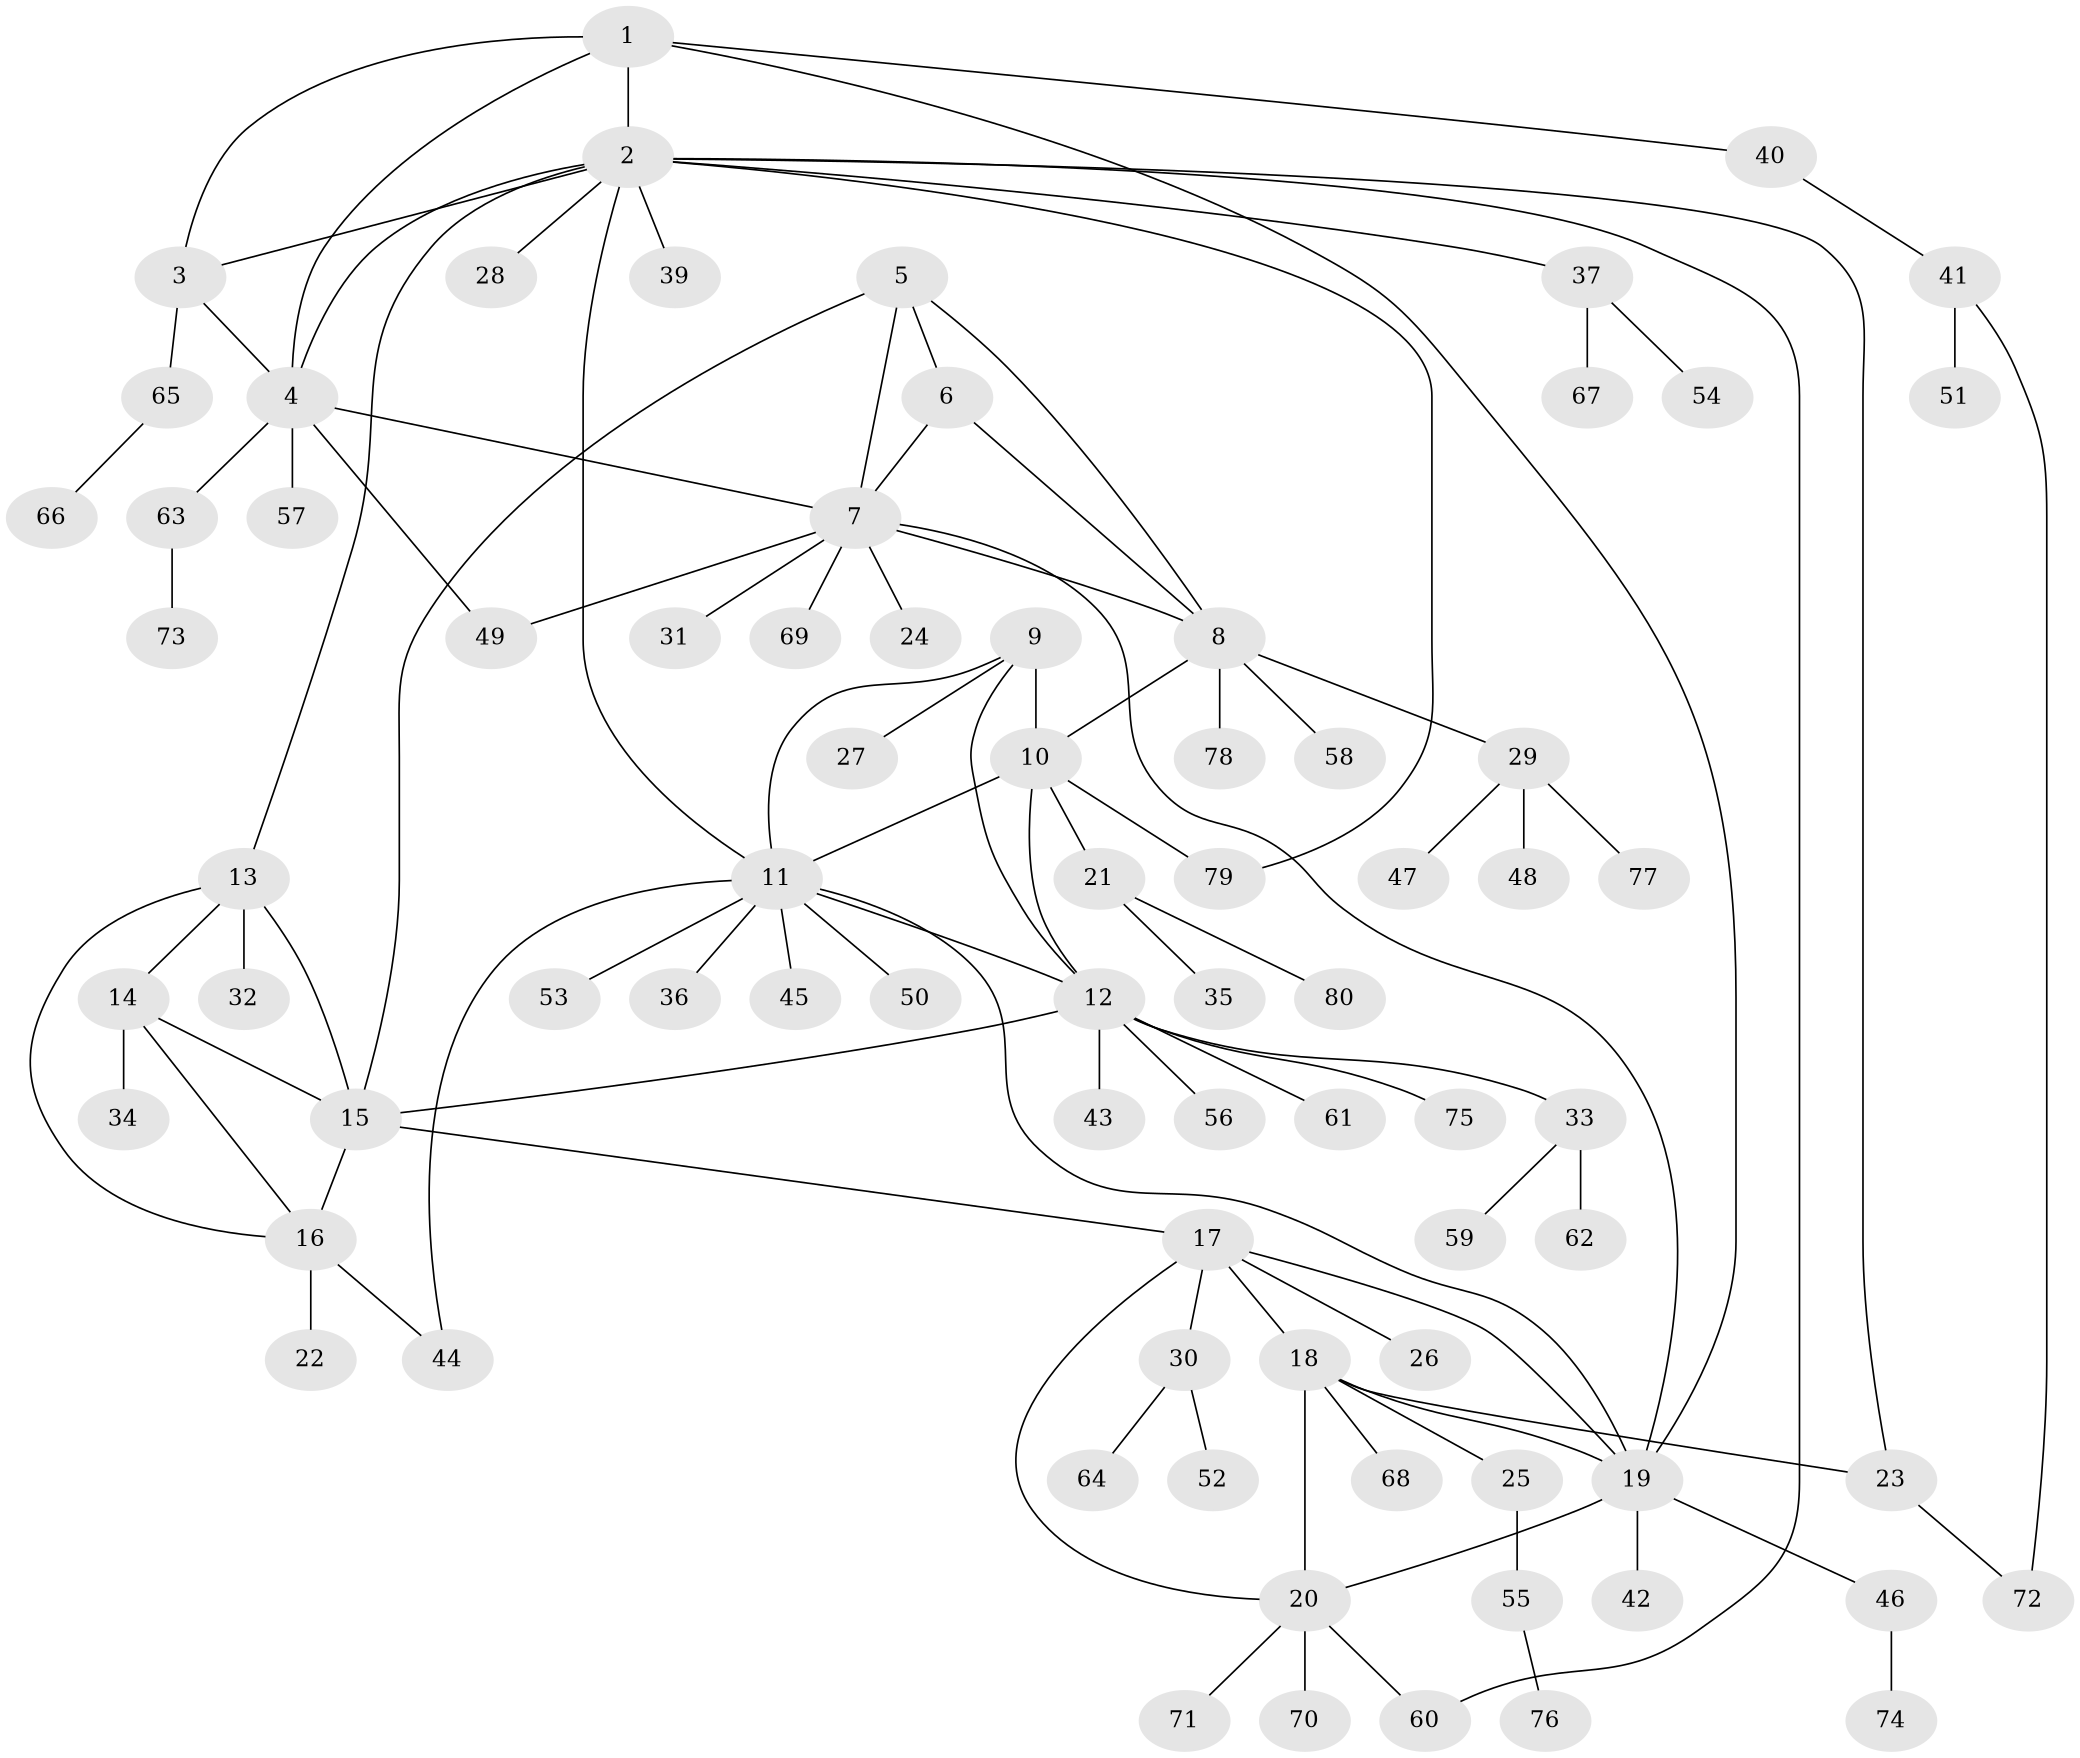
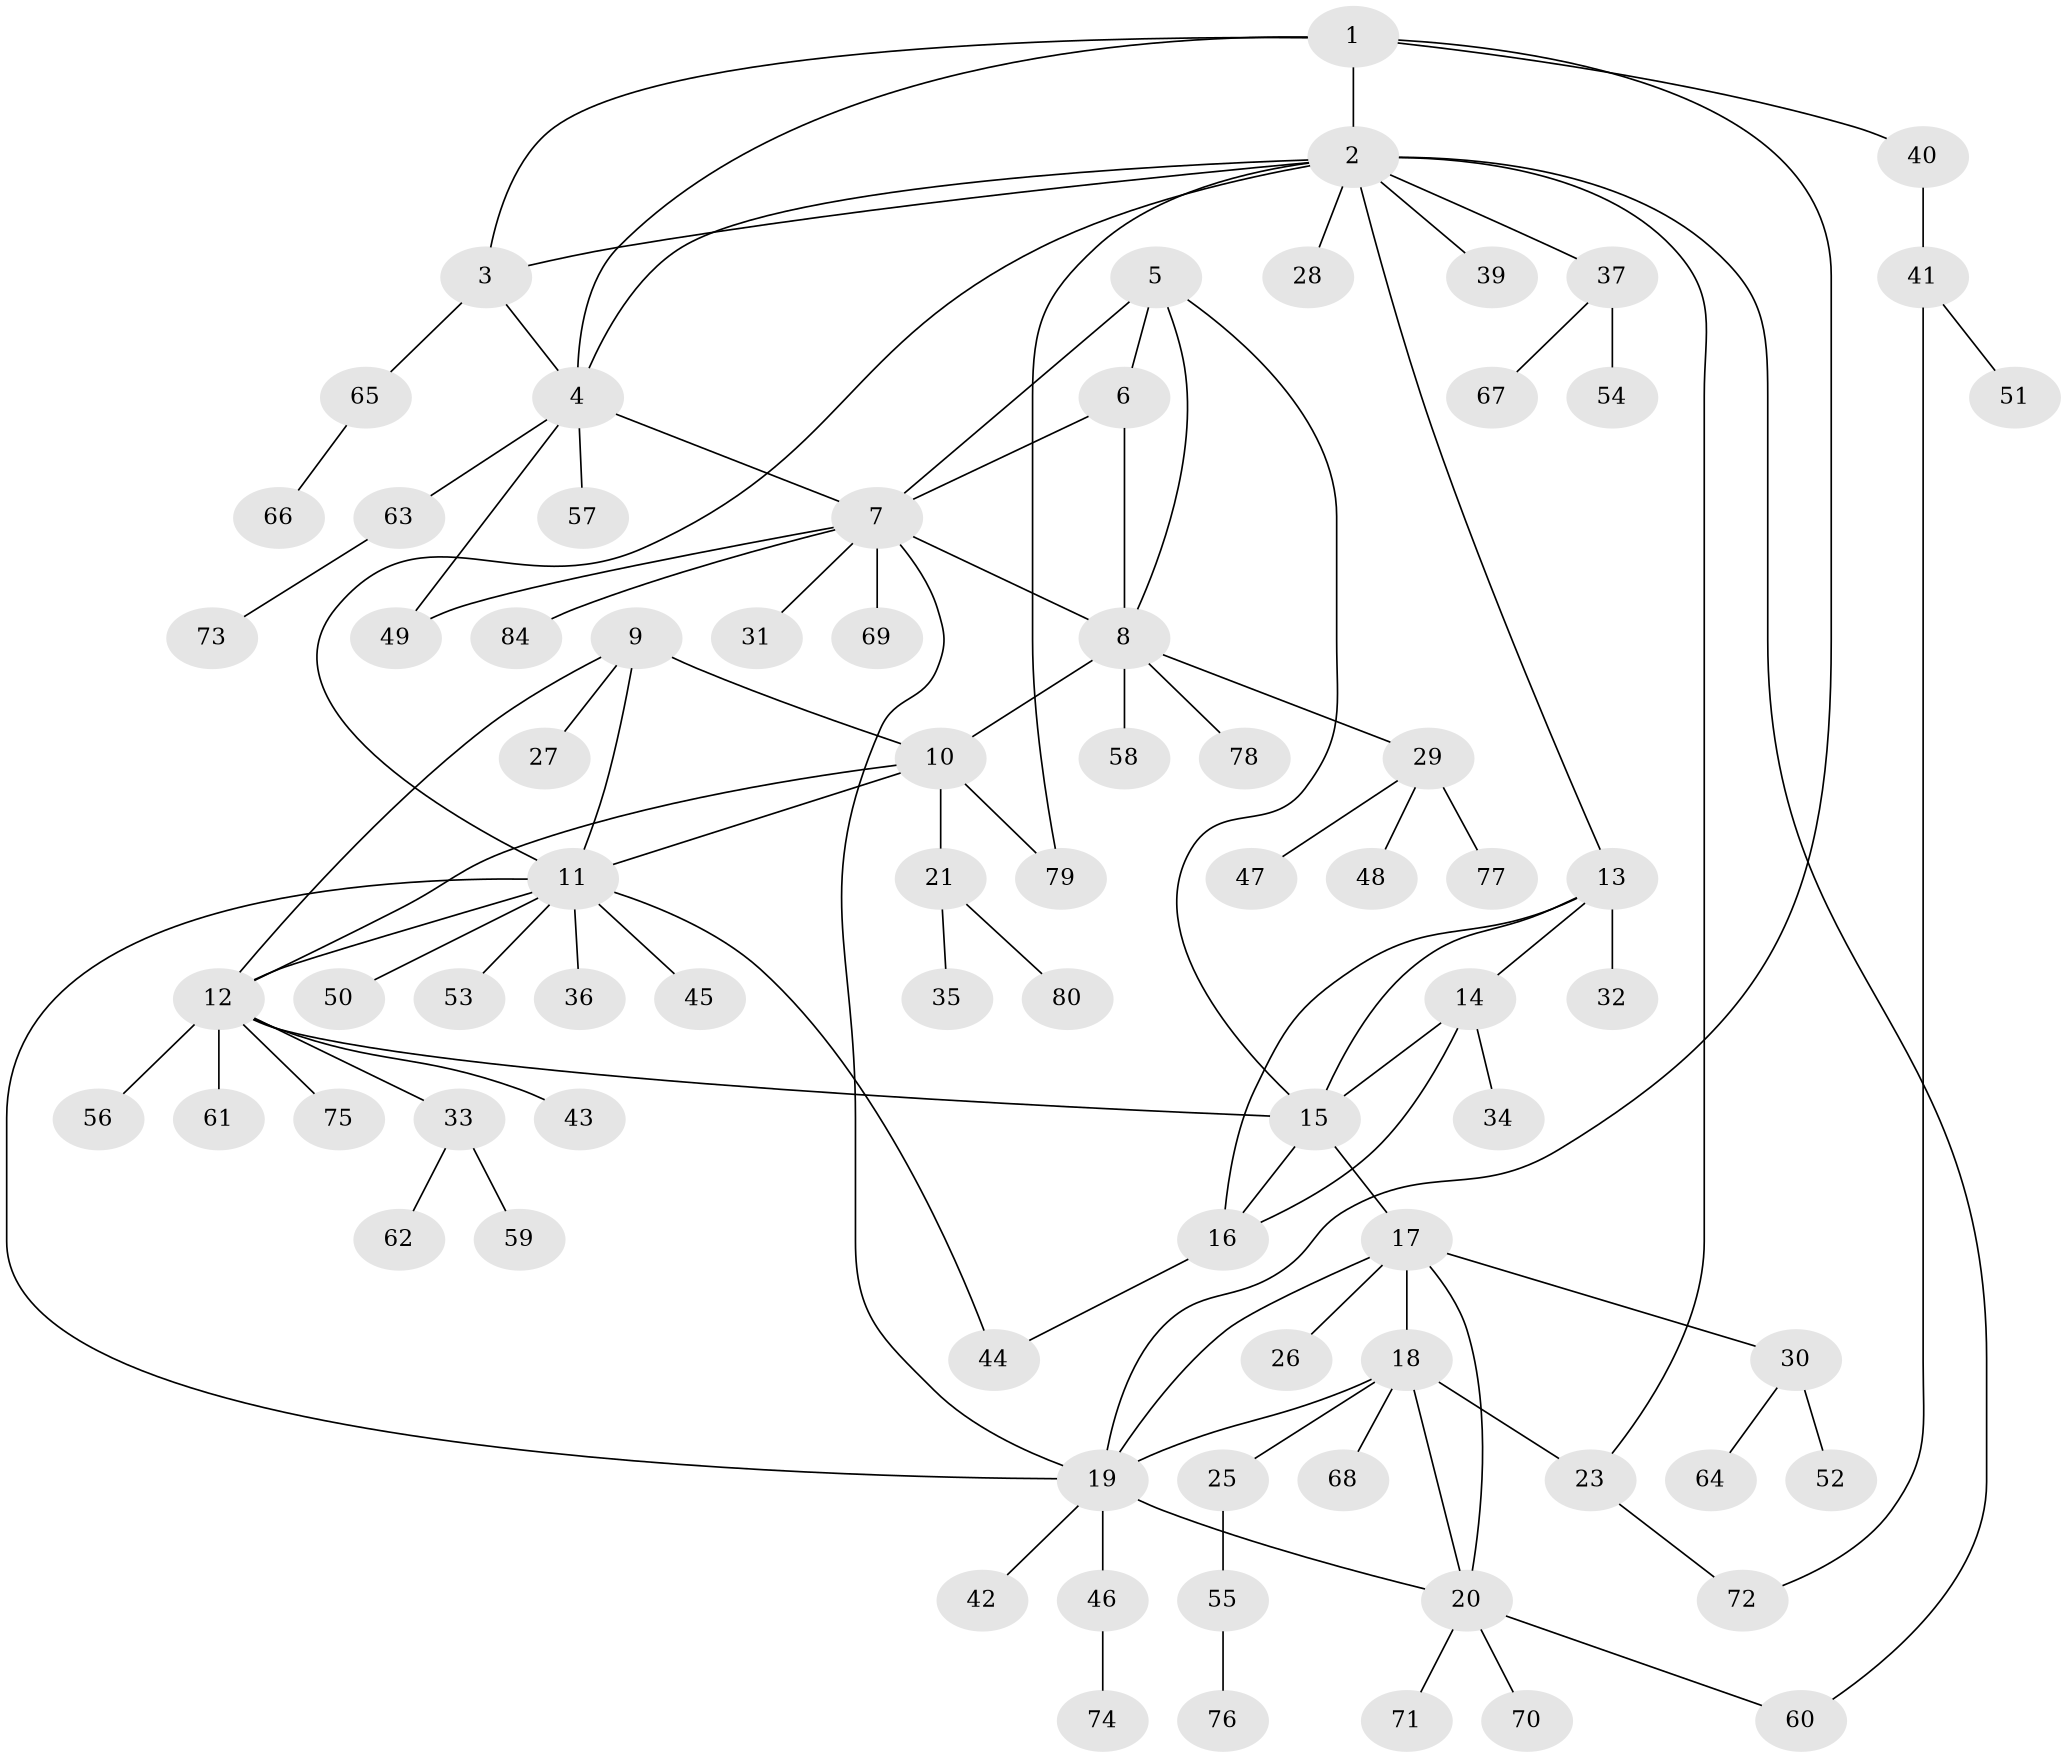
node "24": label "24" -> "84"
node "22": removed
